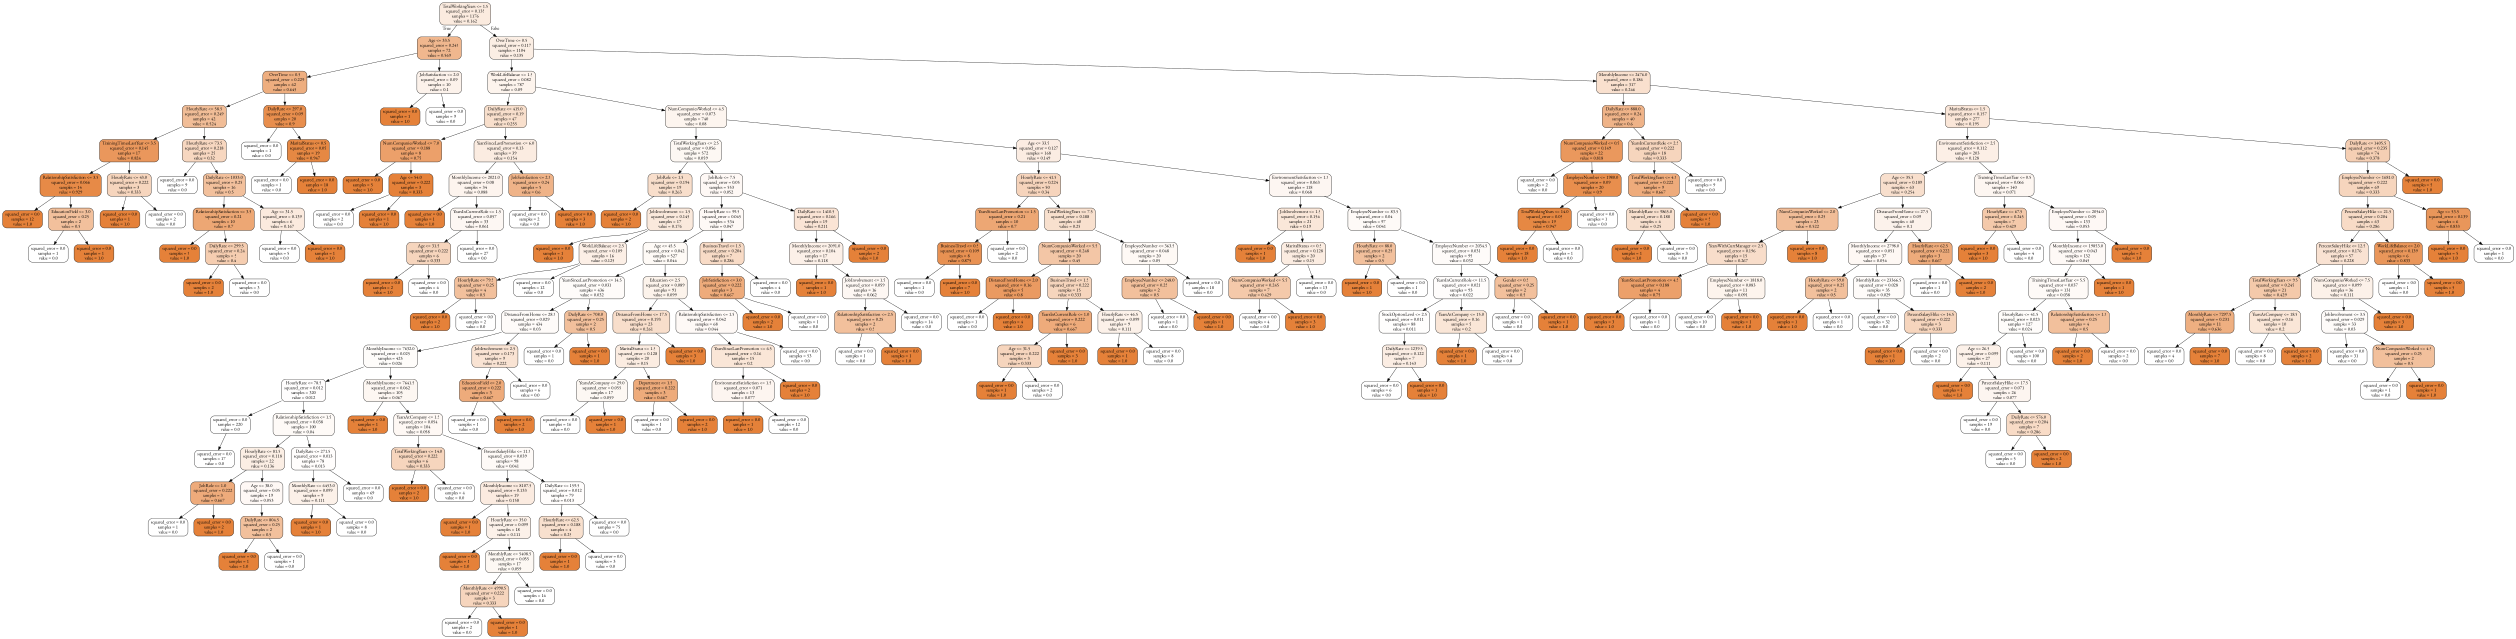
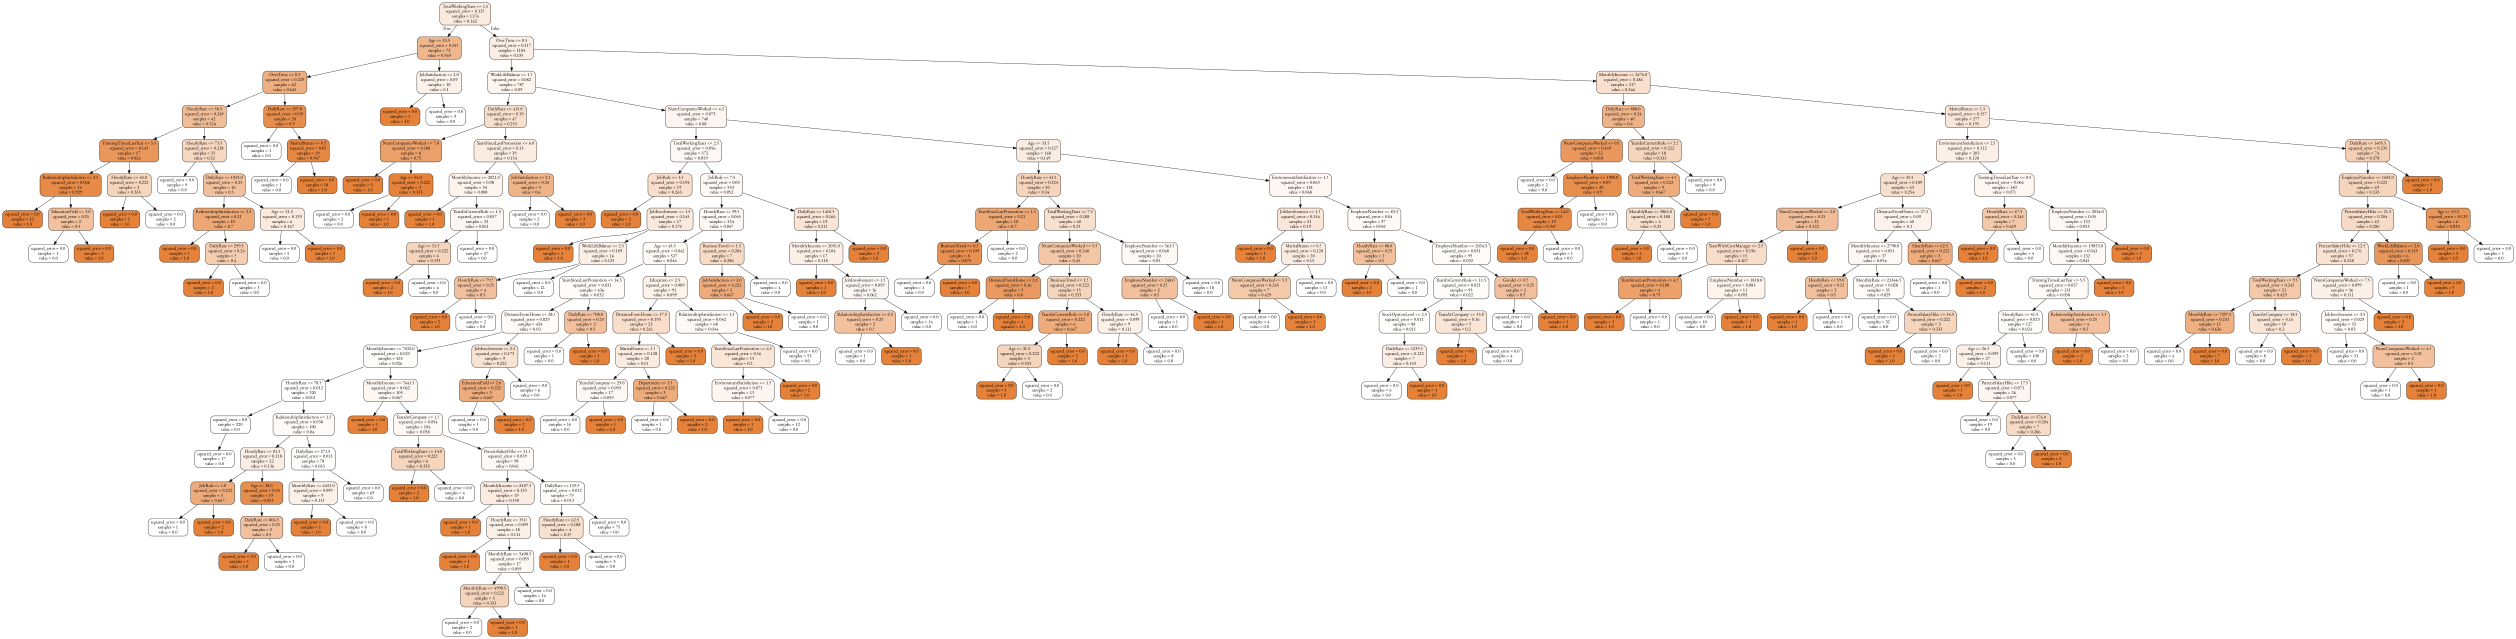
node "squared_error = 0.0 samples = 4 value = 1.0": label "squared_error = 0.0 samples = 4 value = 1.0" -> "squared_error = 0.0 samples = 4 squared = 1.0"
node "Age <= 38.0 squared_error = 0.05 samples = 19 value = 0.053": fillcolor #fef8f5 -> #e88e4d
